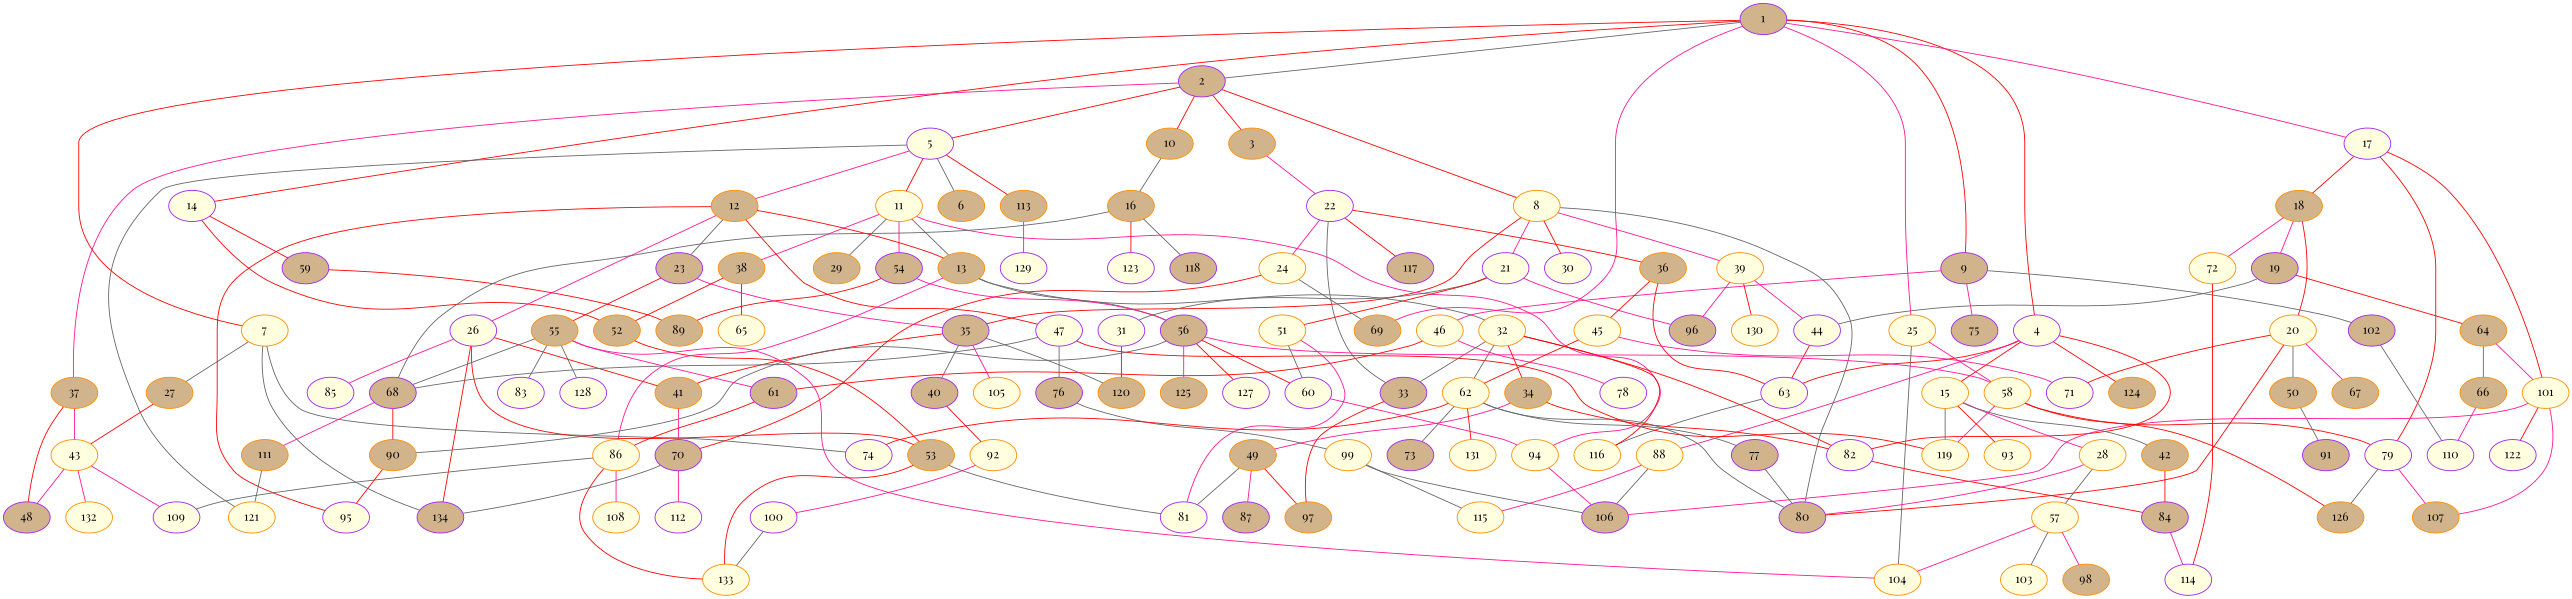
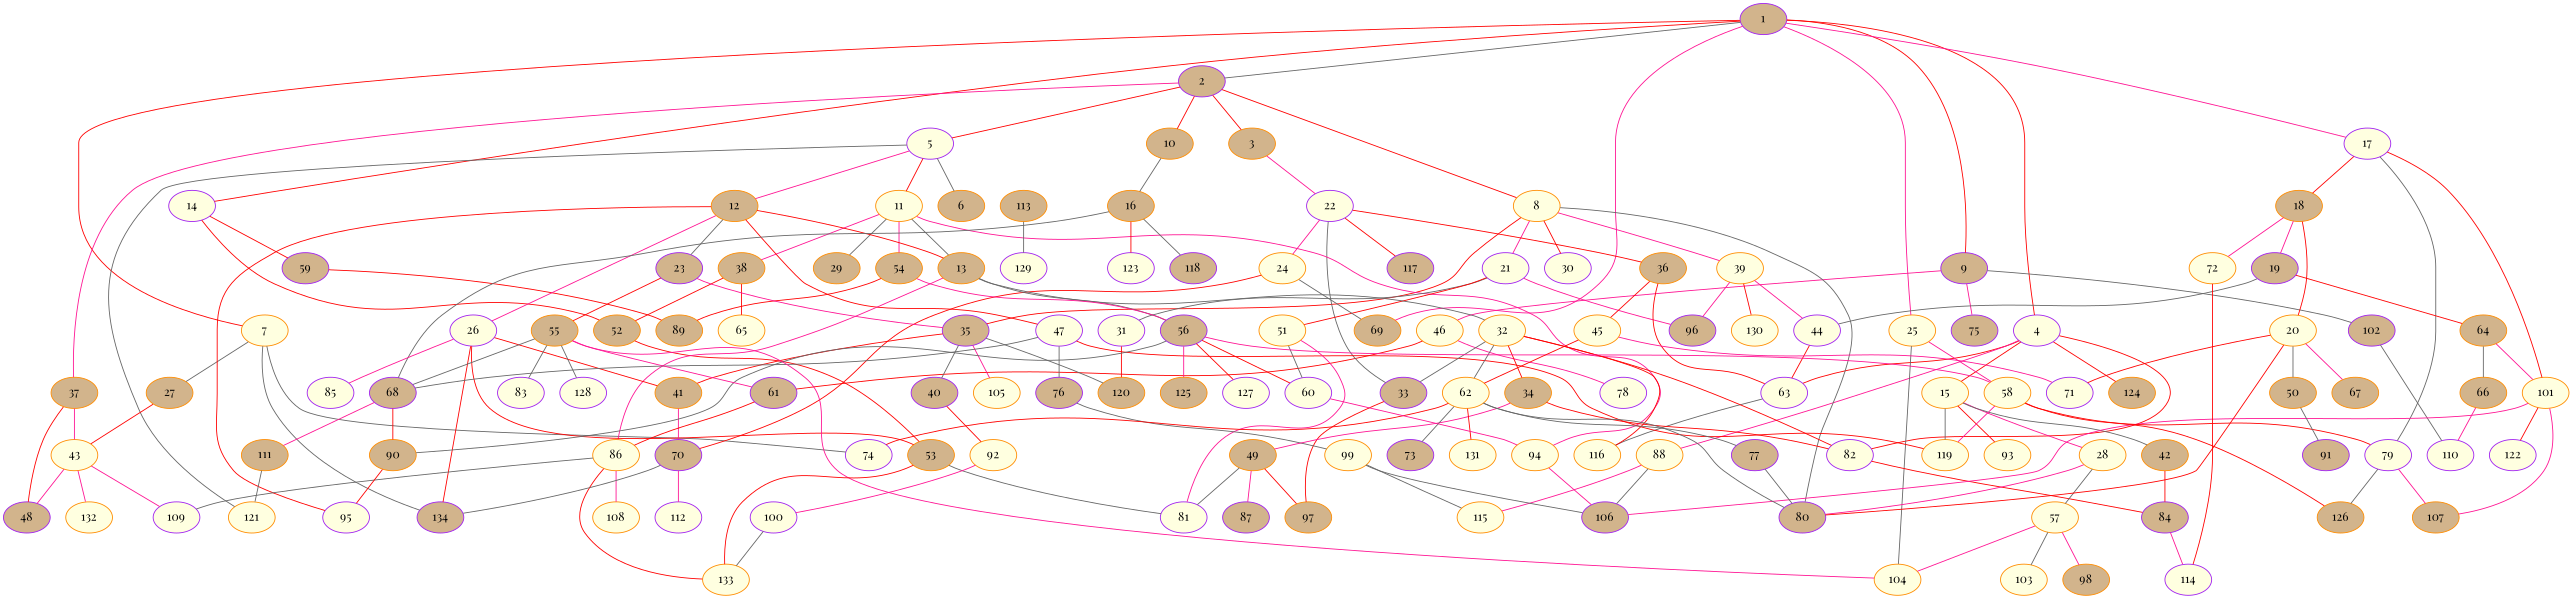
edge "5" -- "113": removed
edge "113" -- "129": color deeppink -> gray40
node "54": color purple -> darkorange
edge "17" -- "79": color red -> gray40
